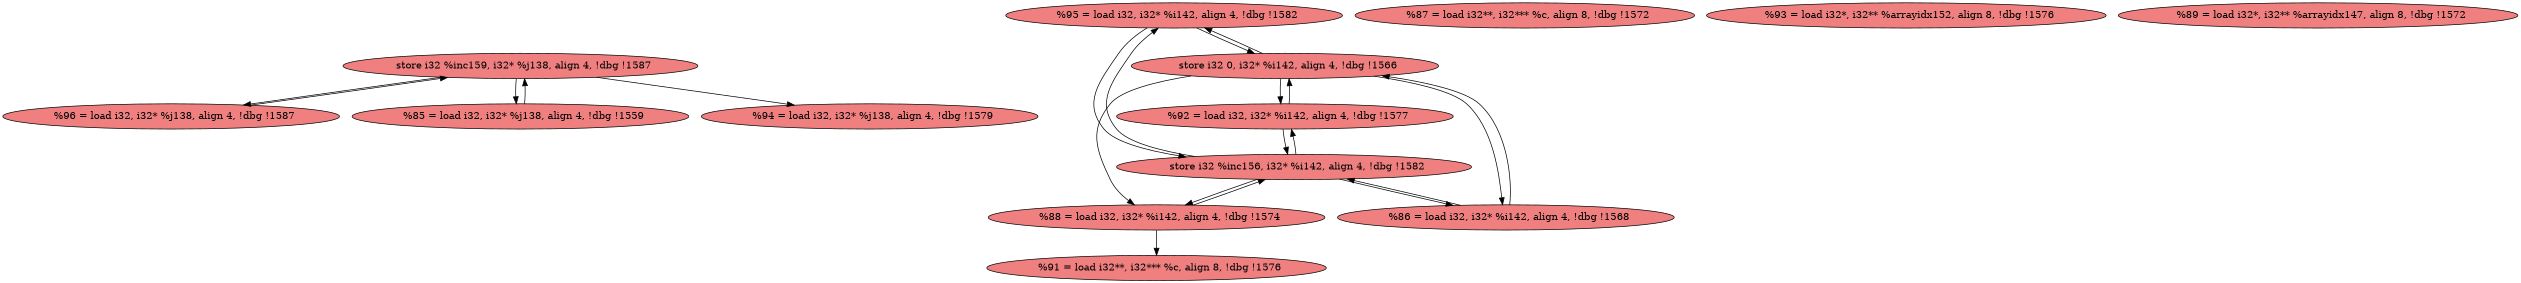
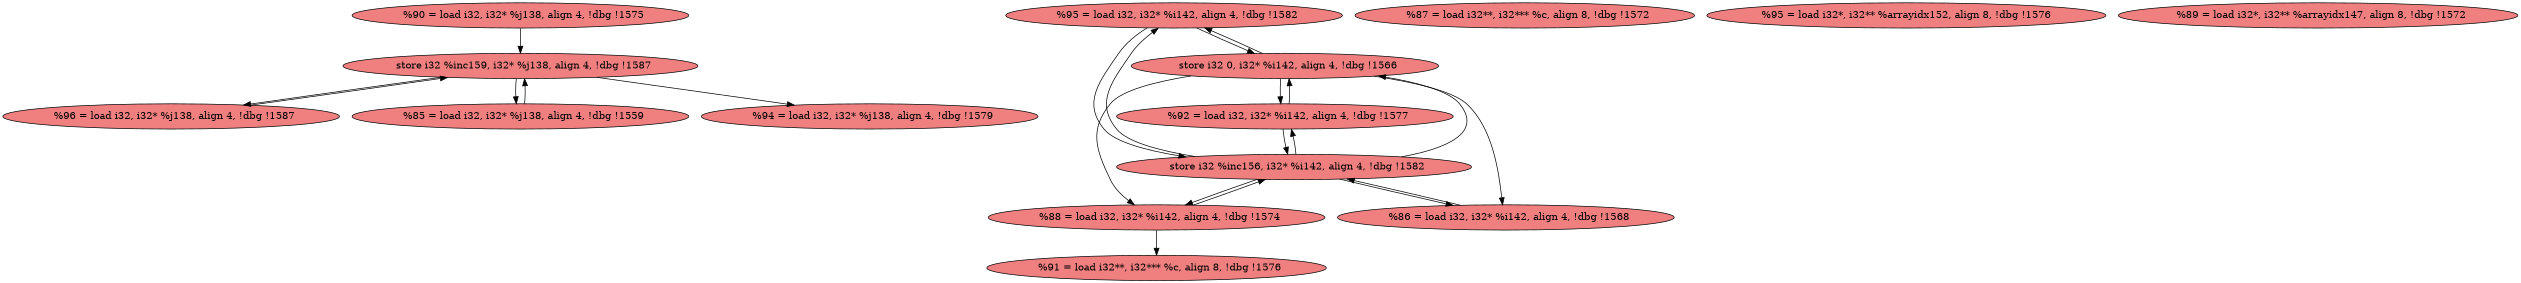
node "%90 = load i32, i32* %j138, align 4, !dbg !1575": added
node "%93 = load i32*, i32** %arrayidx152, align 8, !dbg !1576": label "%93 = load i32*, i32** %arrayidx152, align 8, !dbg !1576" -> "%95 = load i32*, i32** %arrayidx152, align 8, !dbg !1576"
edge "%86 = load i32, i32* %i142, align 4, !dbg !1568" -> "store i32 0, i32* %i142, align 4, !dbg !1566": now "store i32 %inc156, i32* %i142, align 4, !dbg !1582" -> "store i32 0, i32* %i142, align 4, !dbg !1566"
